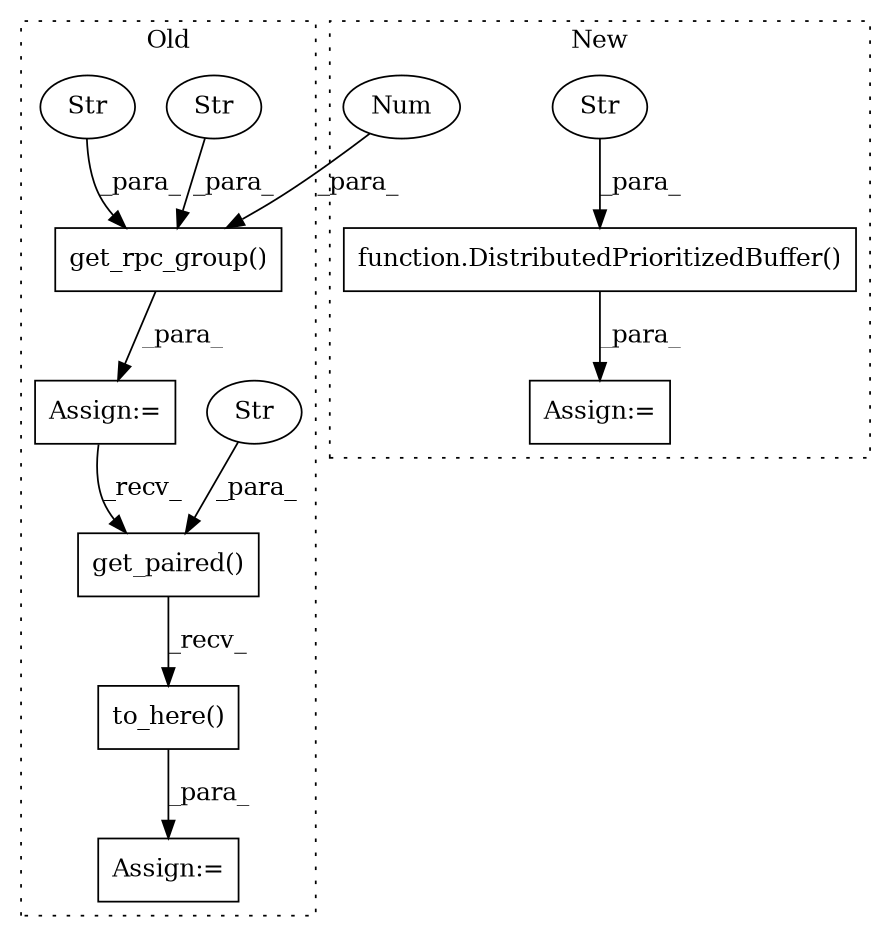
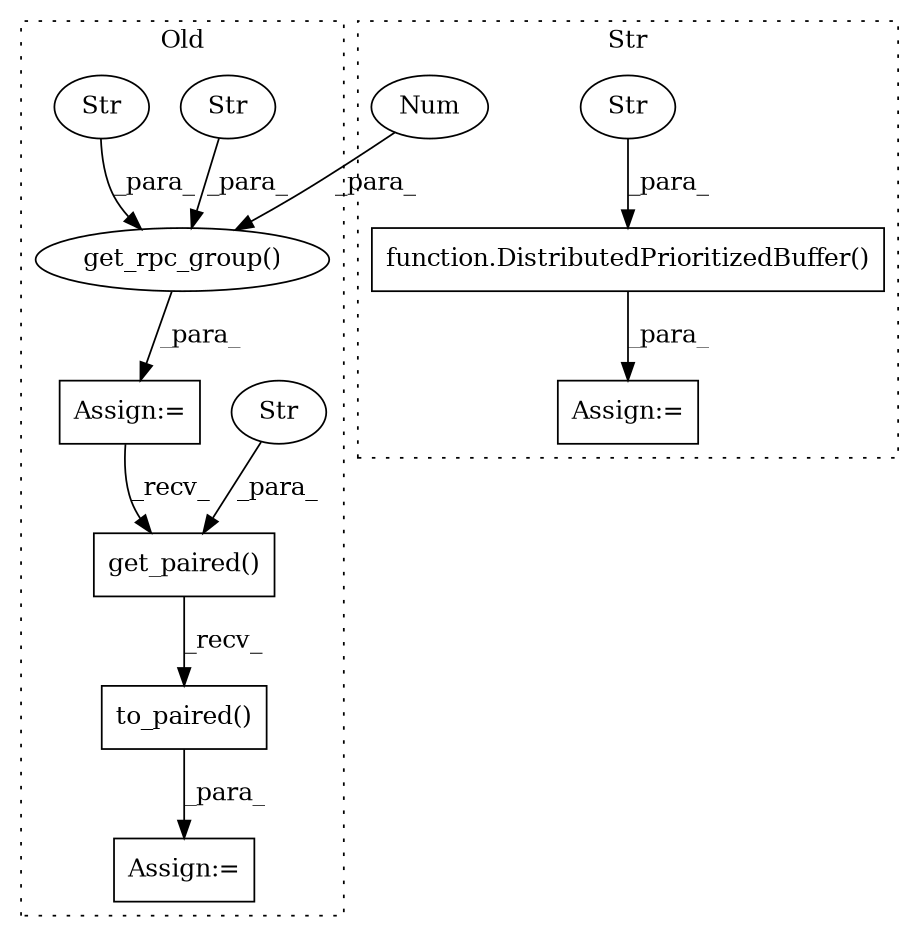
cluster "New": label "New" -> "Str"
node "get_rpc_group()": shape box -> ellipse
node "to_here()": label "to_here()" -> "to_paired()"
